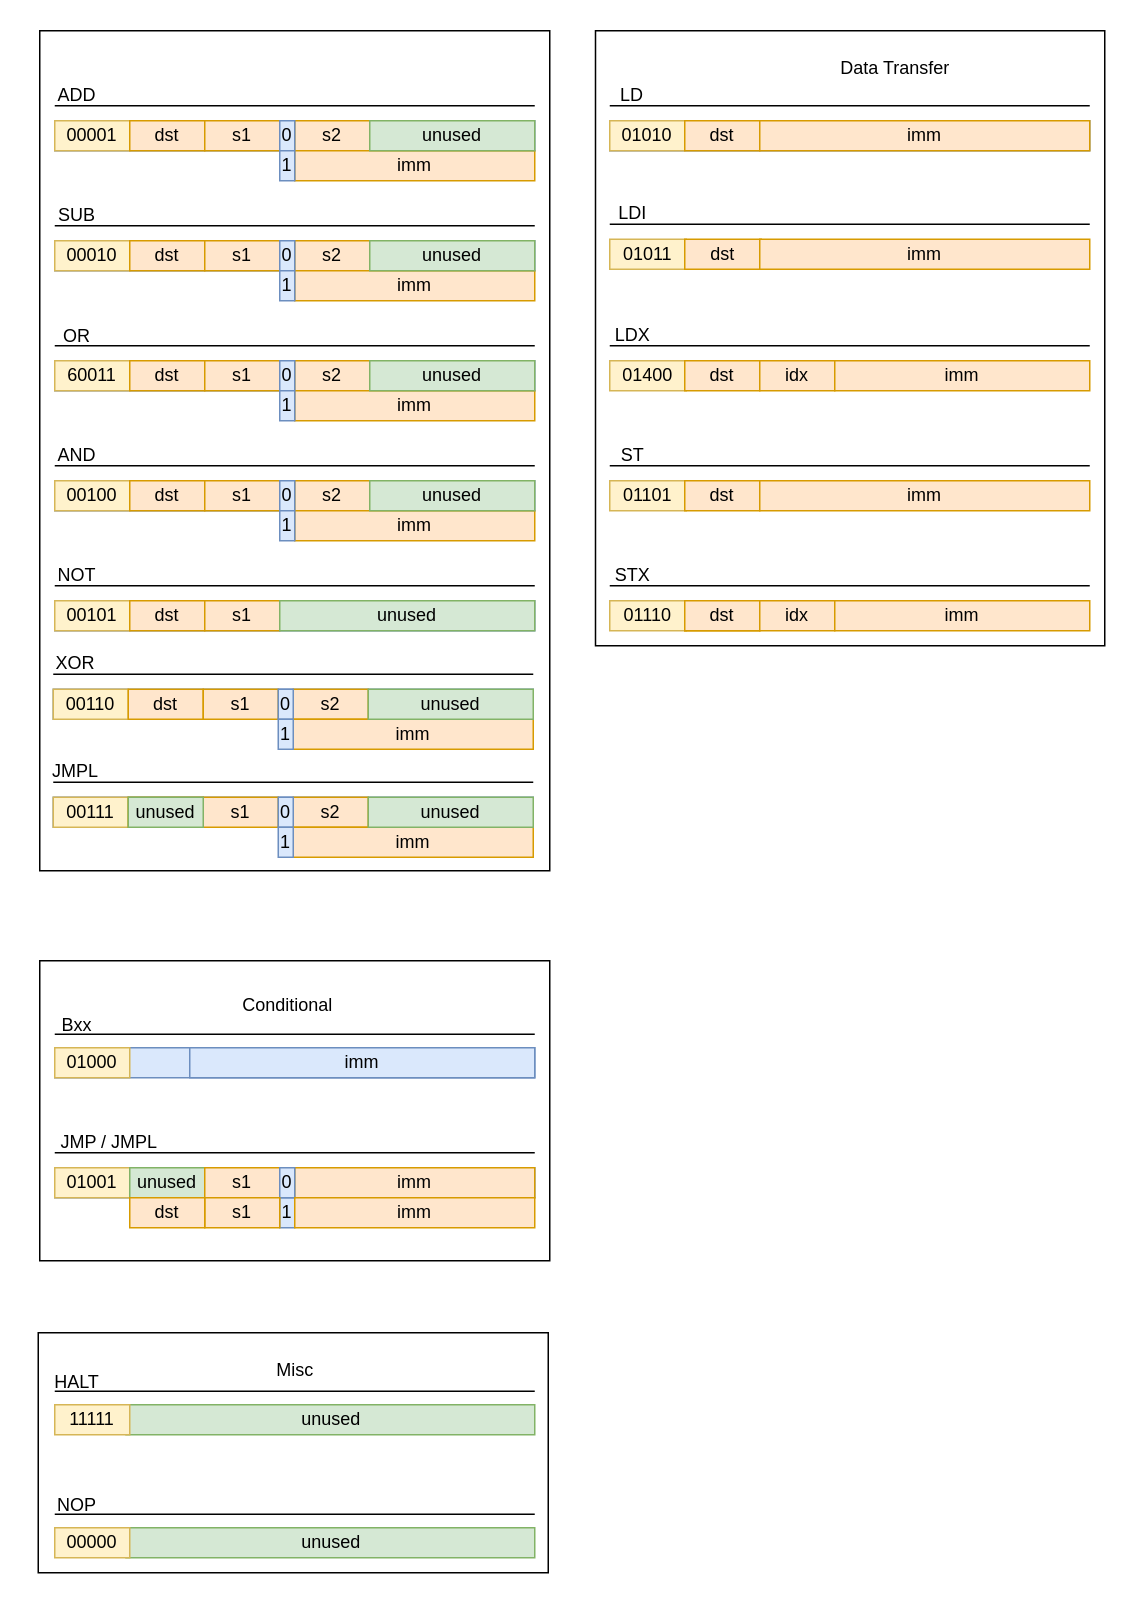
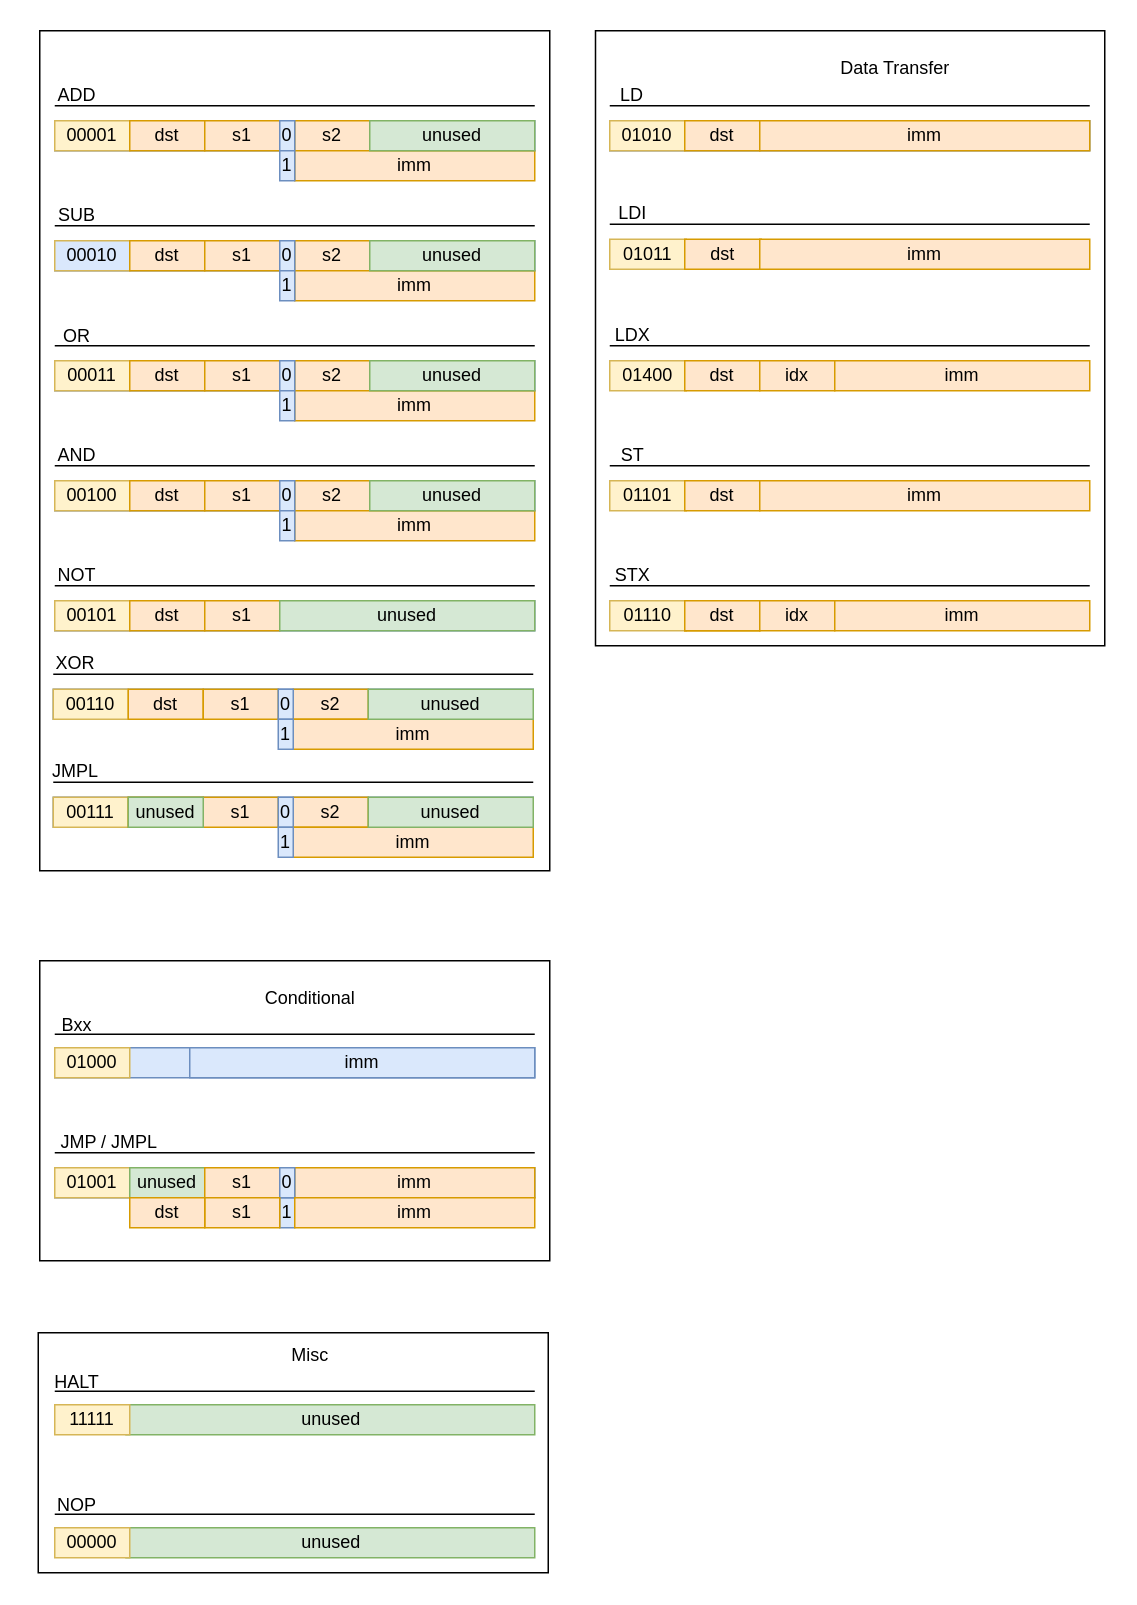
node "00010": fillcolor #fff2cc -> #dae8fc
node "60011": label "60011" -> "00011"
node "Conditional": moved (287, 1006) -> (310, 998)
node "Misc": moved (295, 1370) -> (310, 1355)
